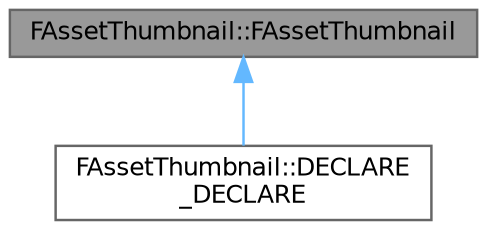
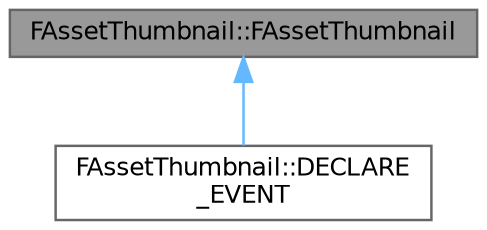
node "FAssetThumbnail::DECLARE _DECLARE": label "FAssetThumbnail::DECLARE _DECLARE" -> "FAssetThumbnail::DECLARE _EVENT"
